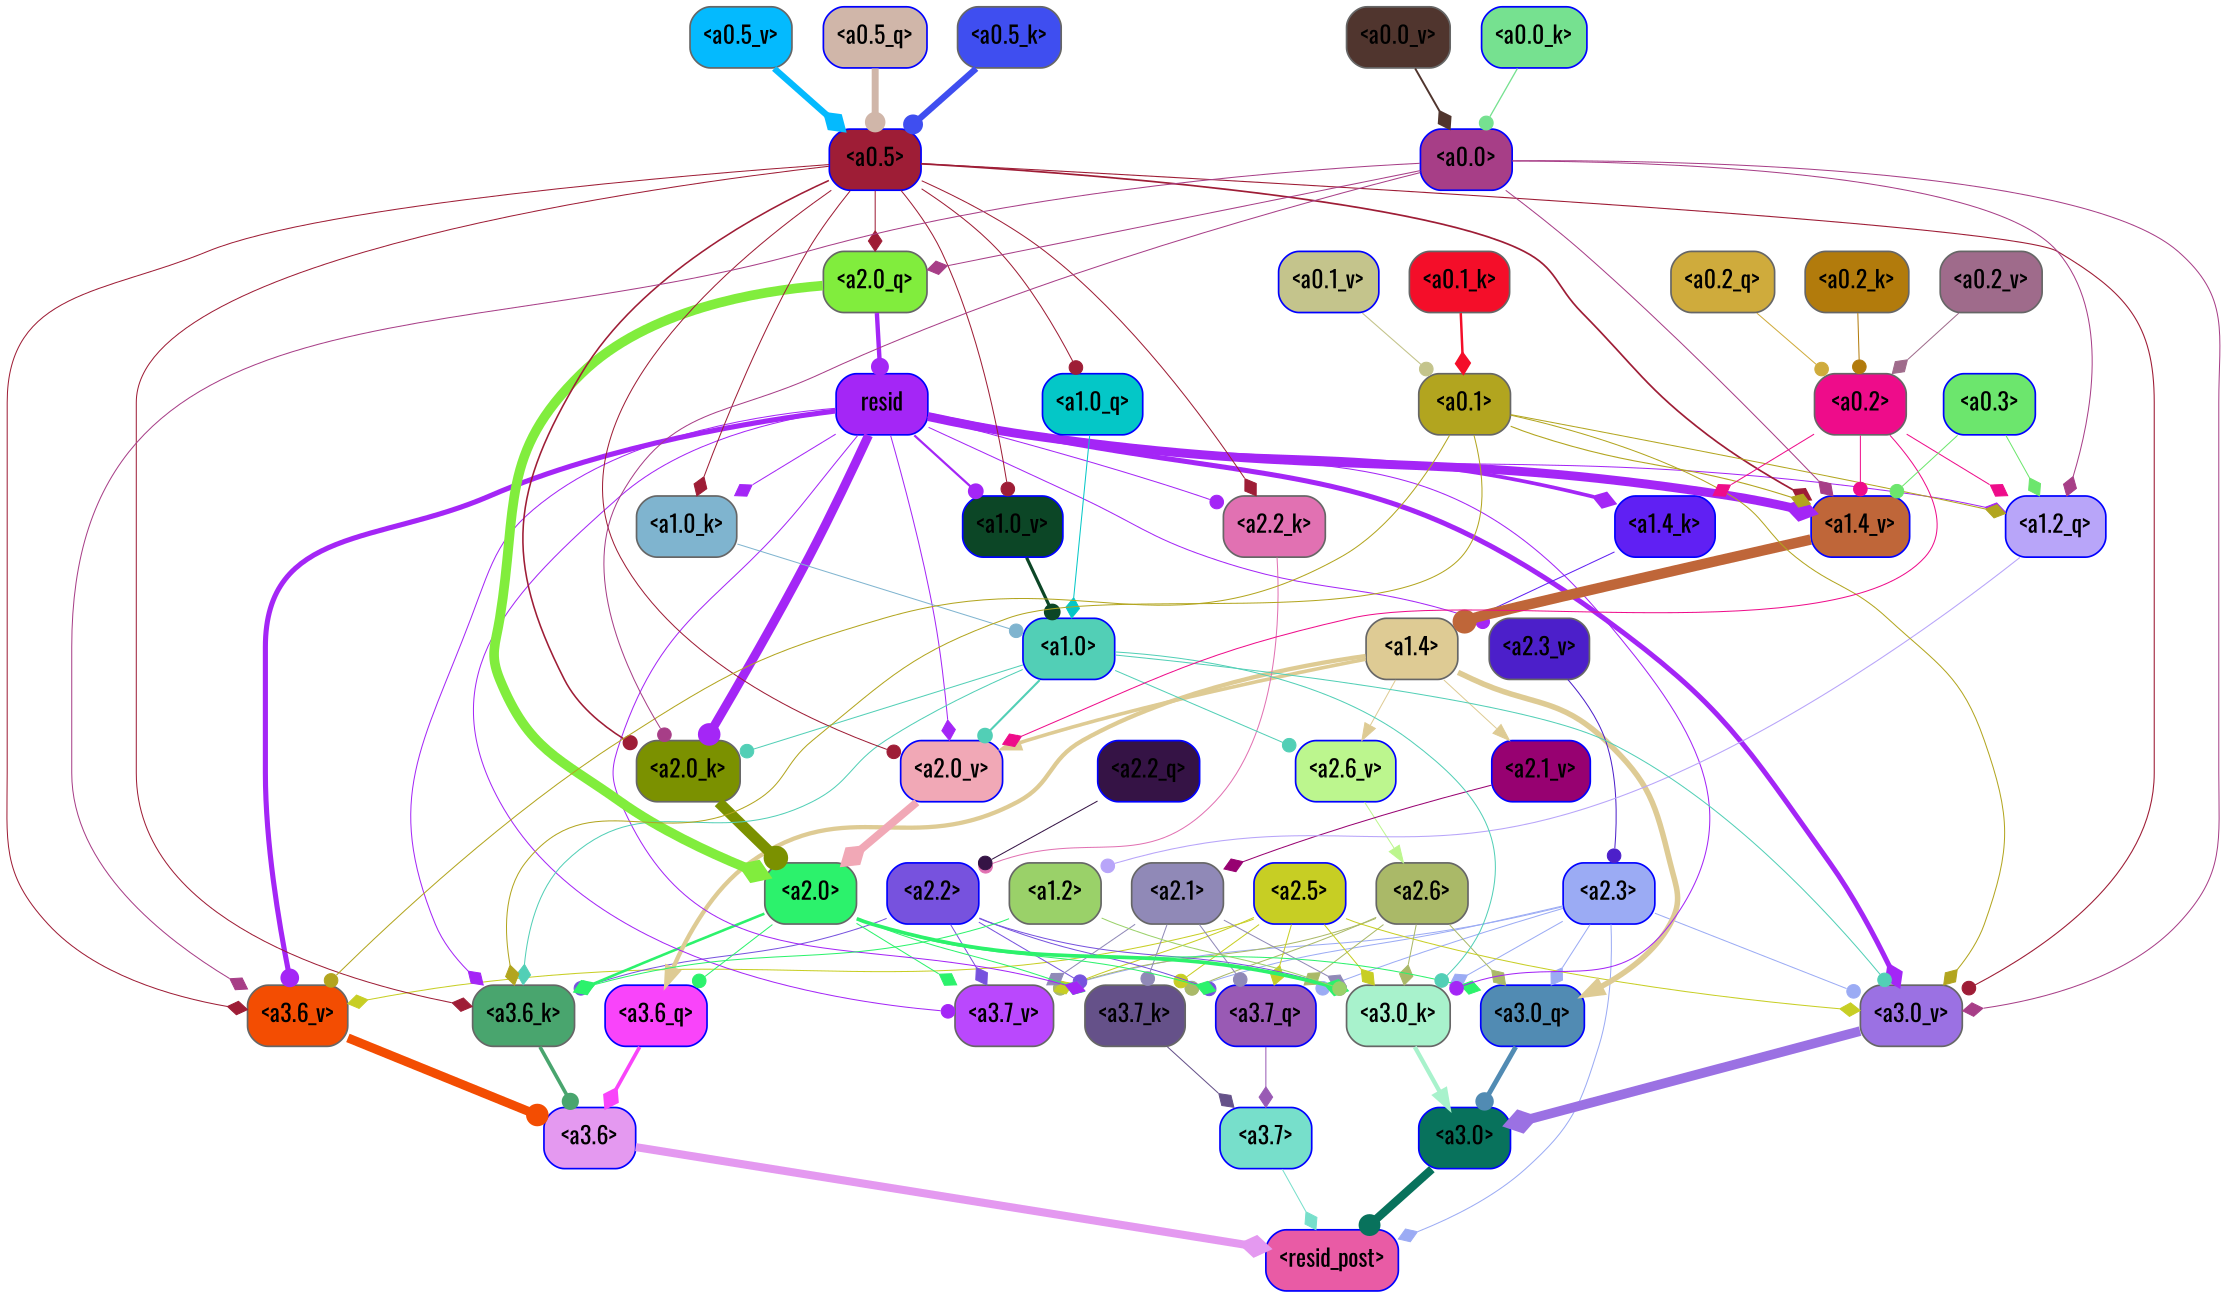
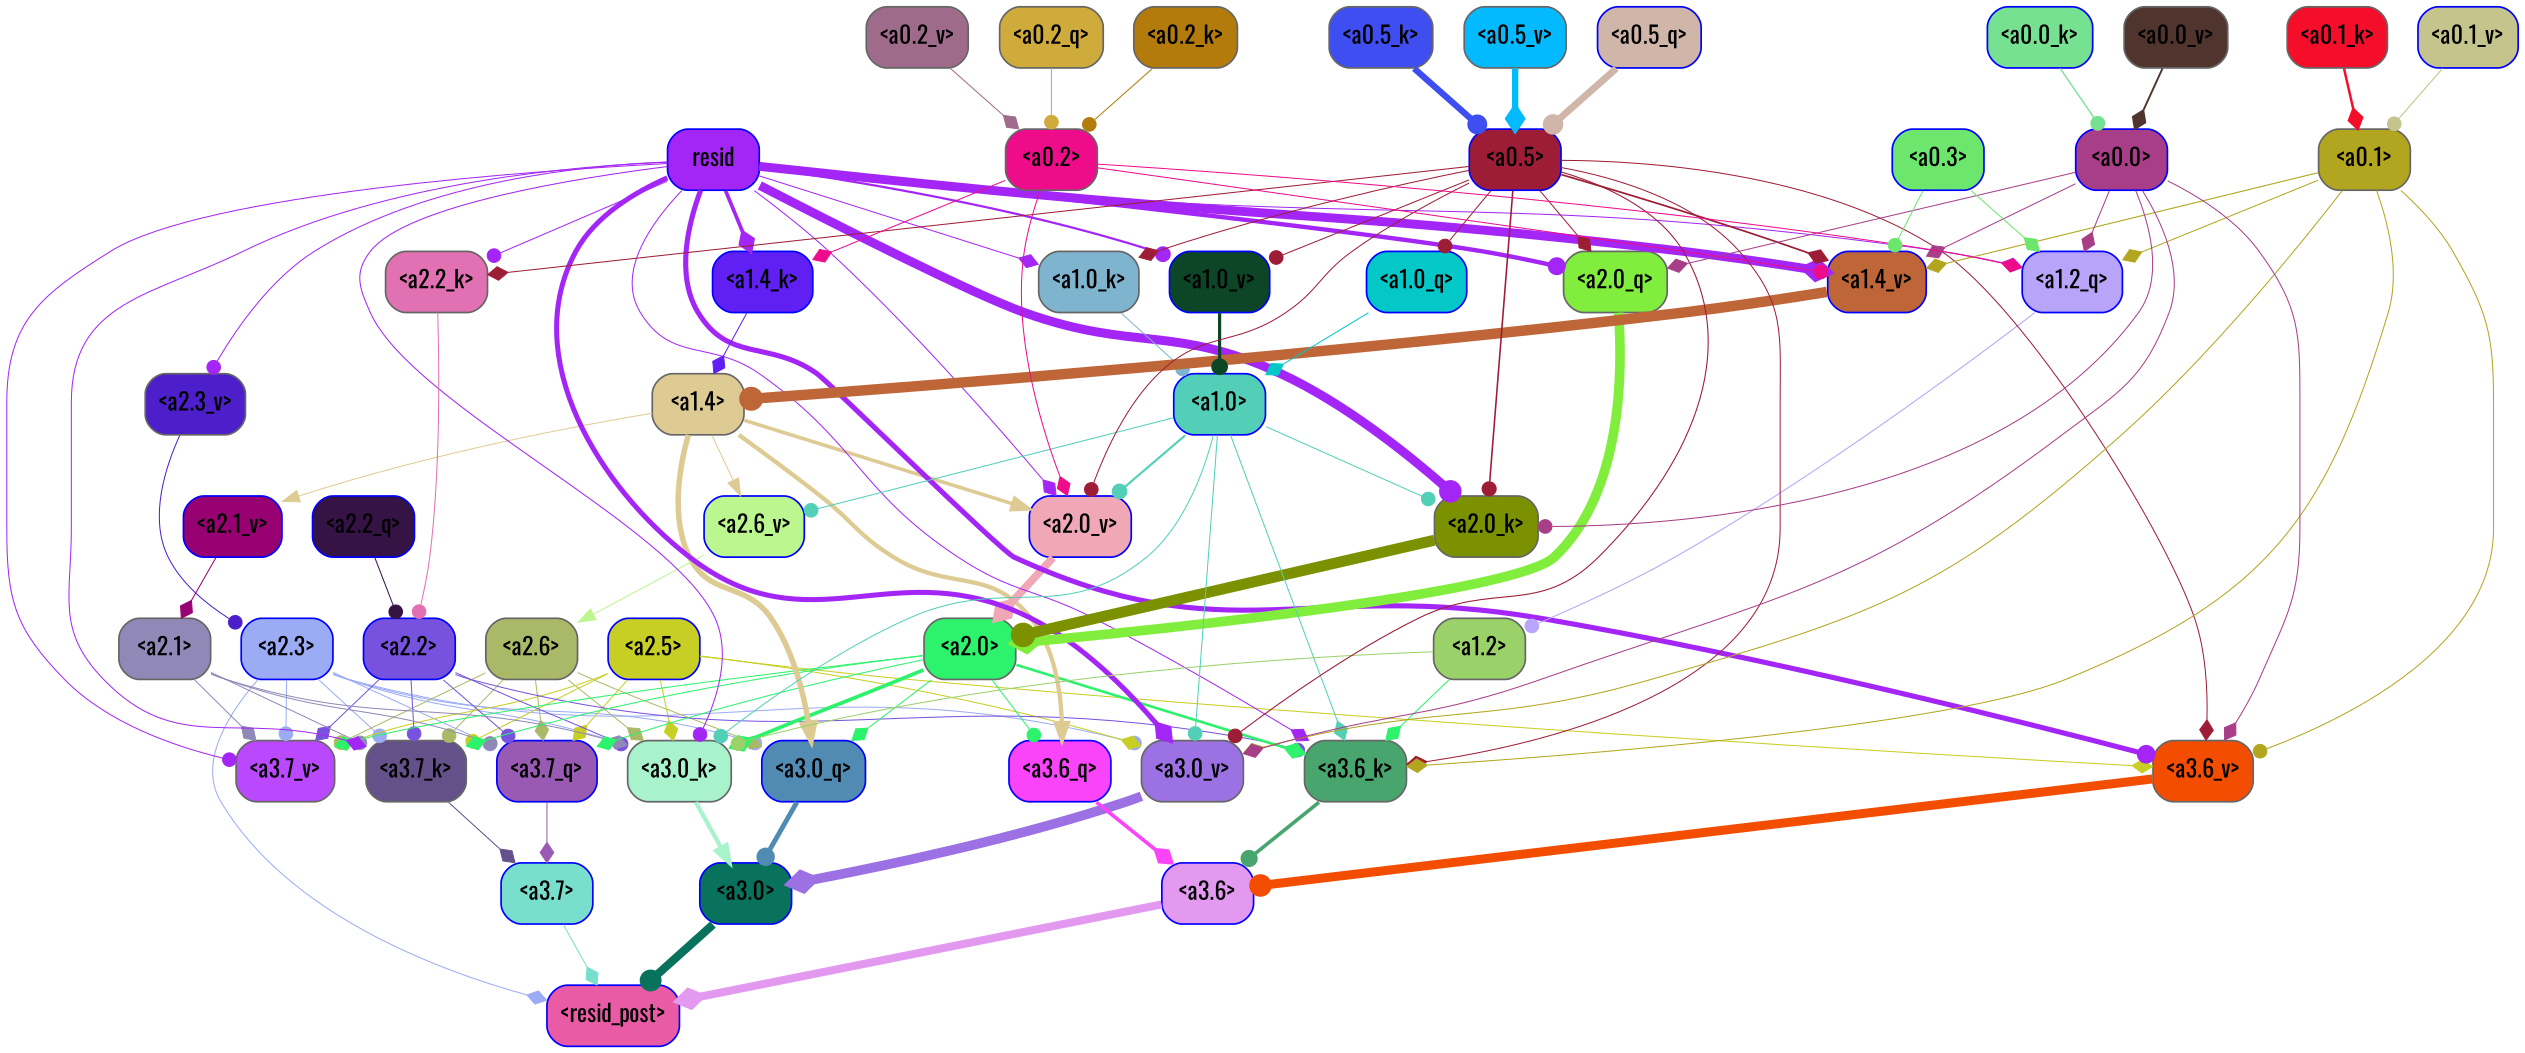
edge "<a2.0_q>" -> "resid": reversed
edge "<a2.3>" -> "<a3.0_q>": arrowhead diamond -> dot
